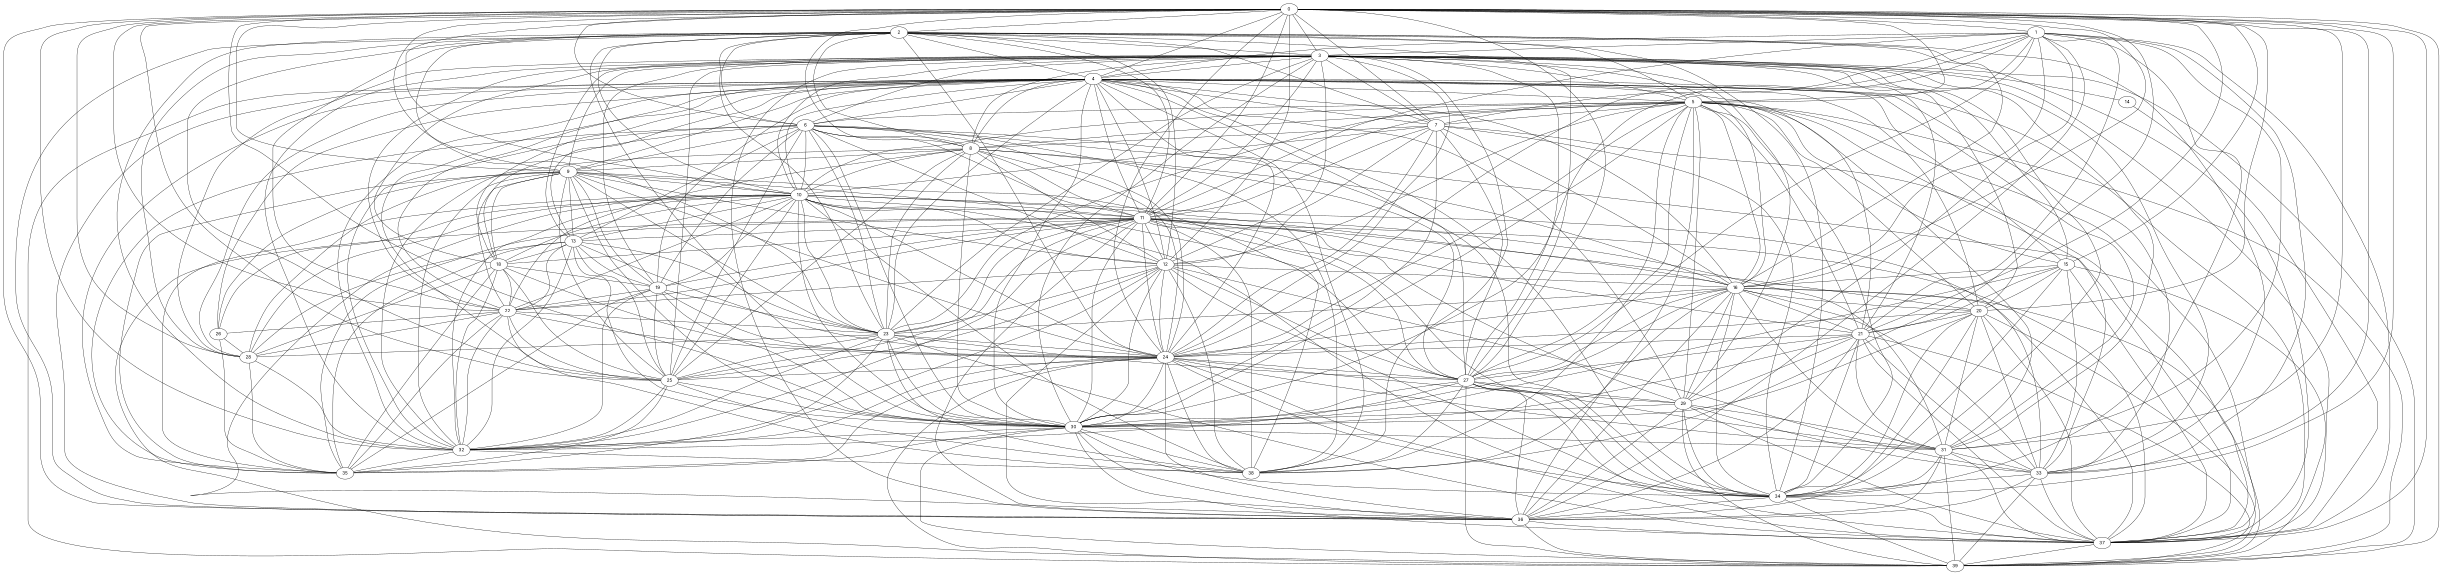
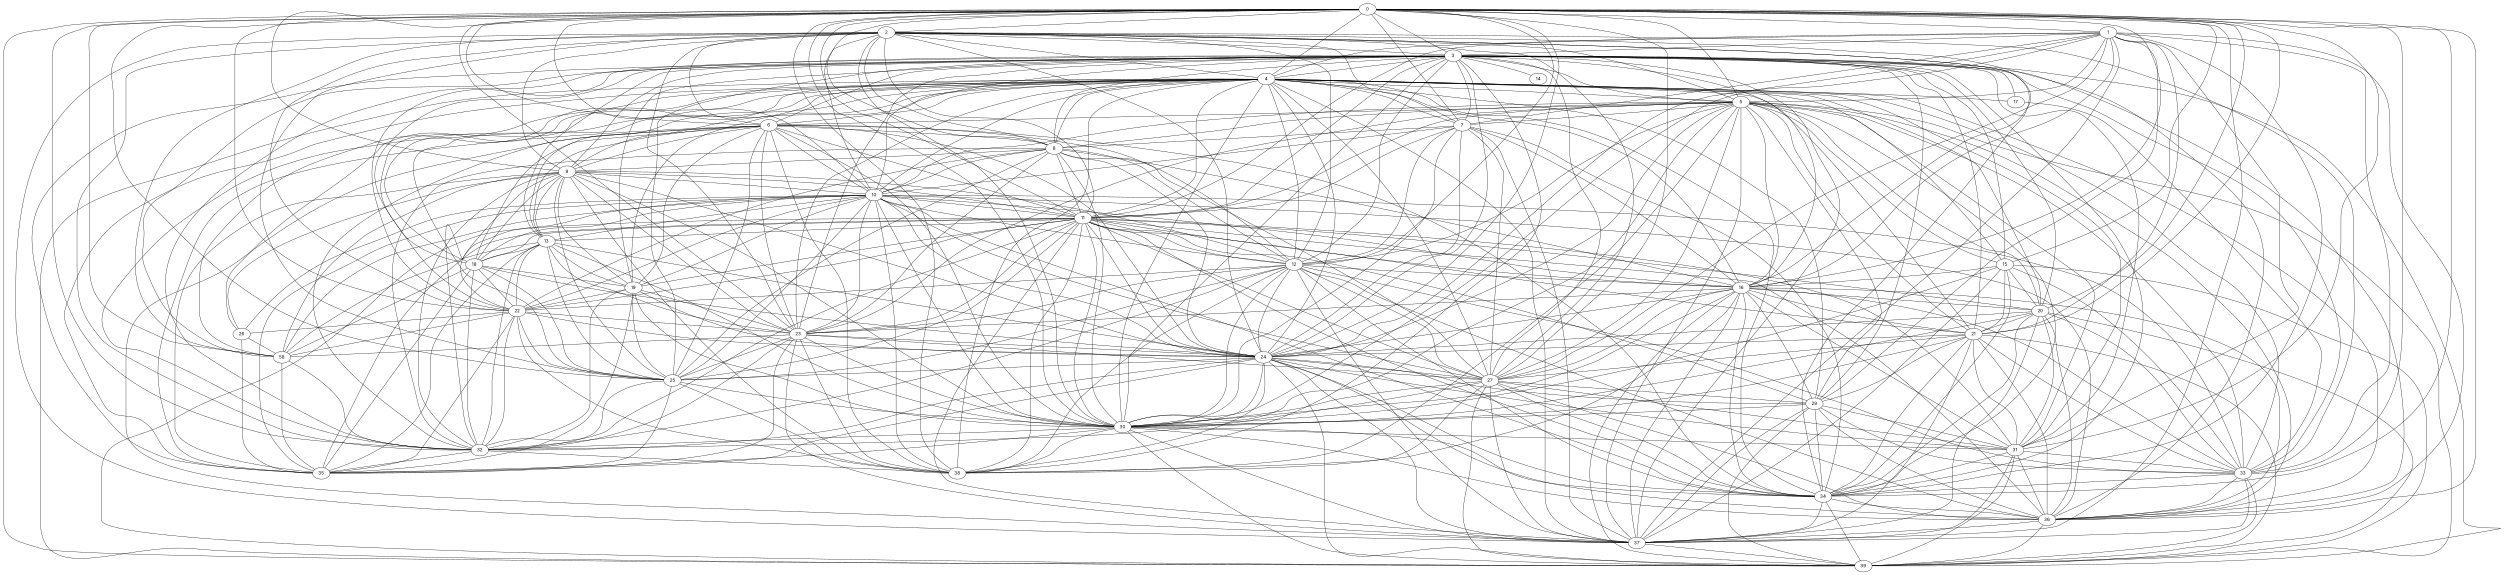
edge "3" -- "35": added
node "17": added
node "28": label "28" -> "58"
edge "14" -- "37": now "12" -- "37"
